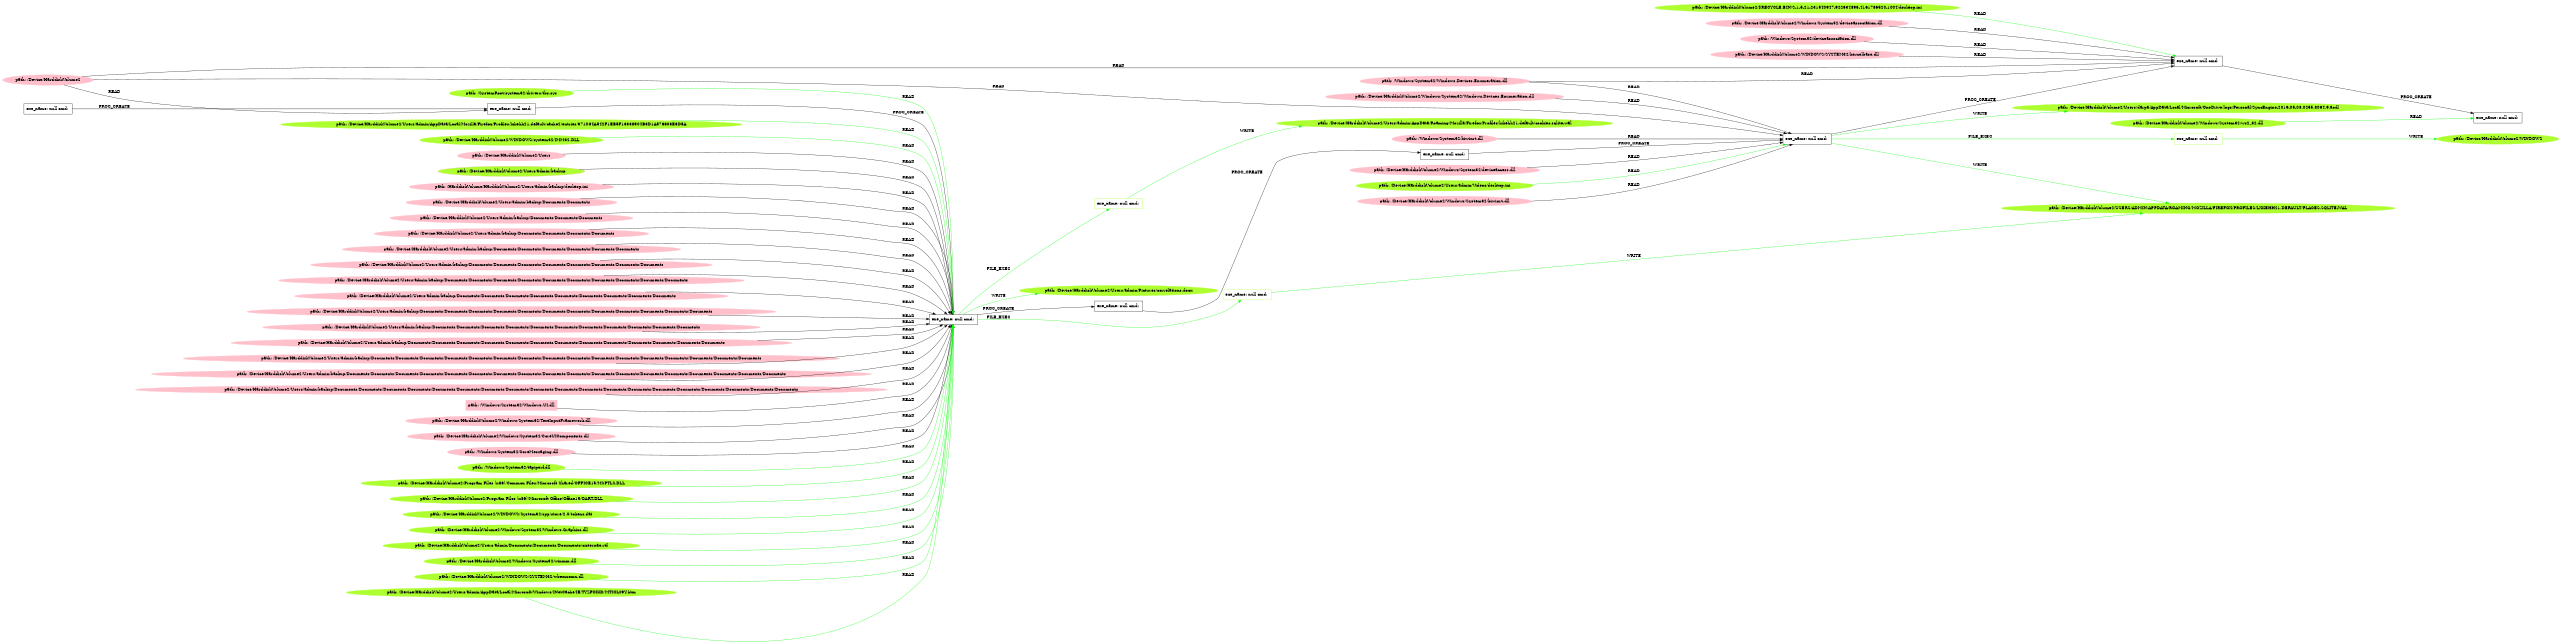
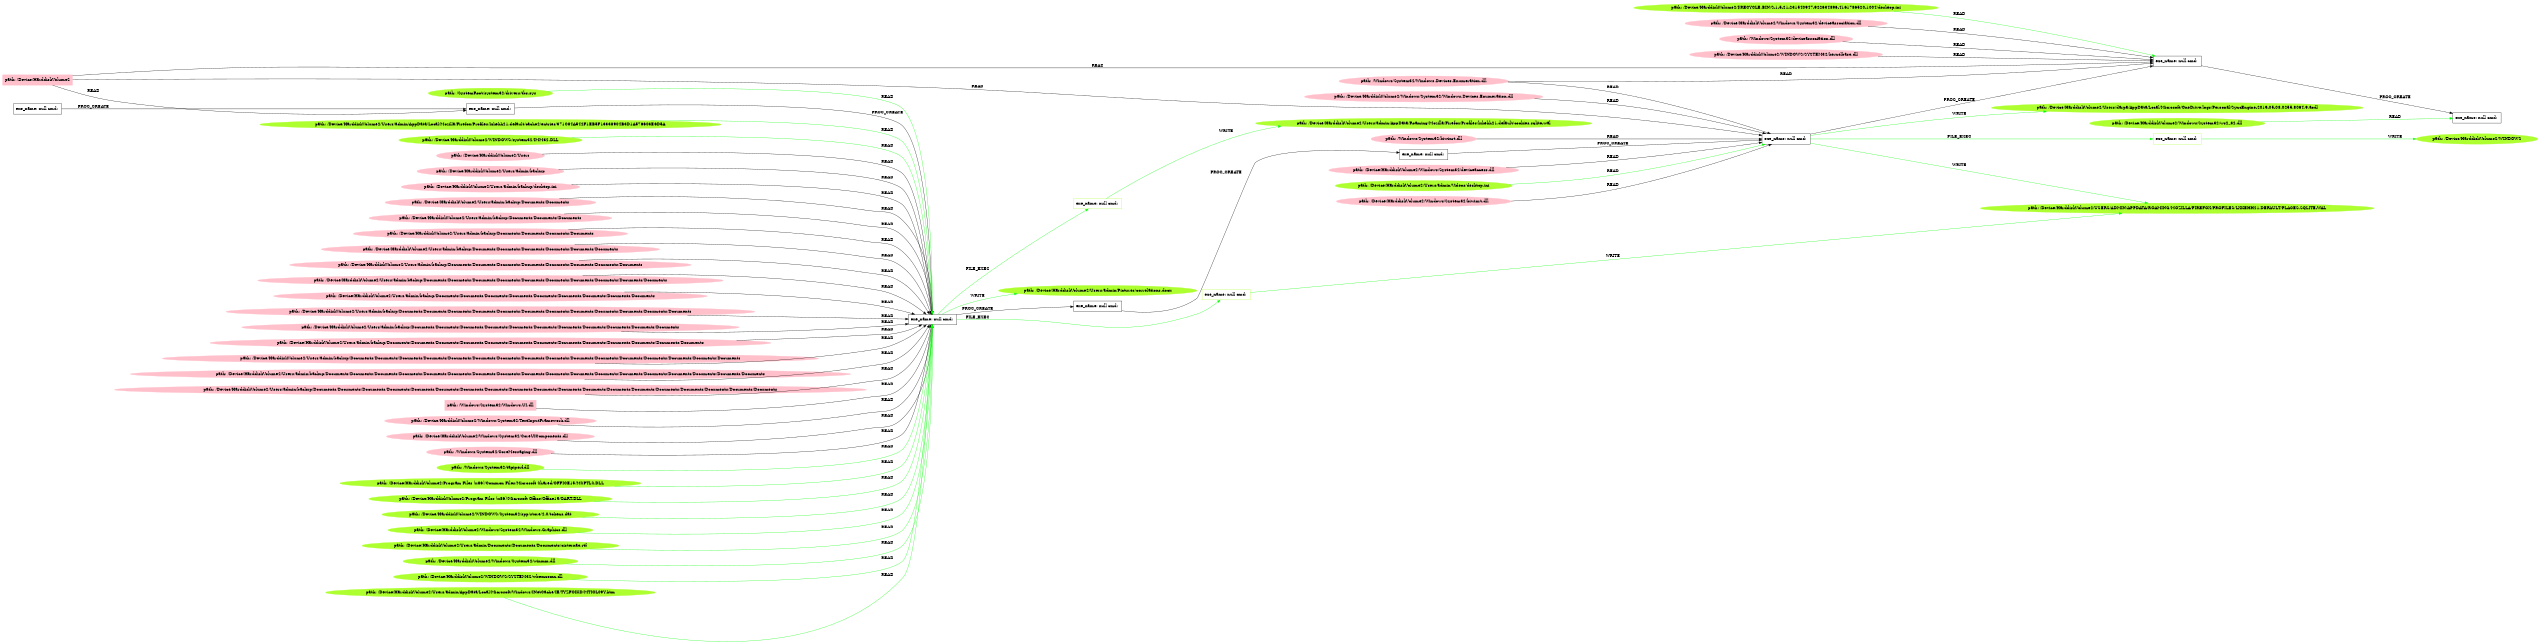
node "path: /Device/HarddiskVolume2": shape ellipse -> box
node "path: /Device/HarddiskVolume2/Users/admin/backup": fillcolor greenyellow -> pink
node "path: /HarddiskVolume/HarddiskVolume2/Users/admin/backup/desktop.ini": label "path: /HarddiskVolume/HarddiskVolume2/Users/admin/backup/desktop.ini" -> "path: /Device/HarddiskVolume2/Users/admin/backup/desktop.ini"
